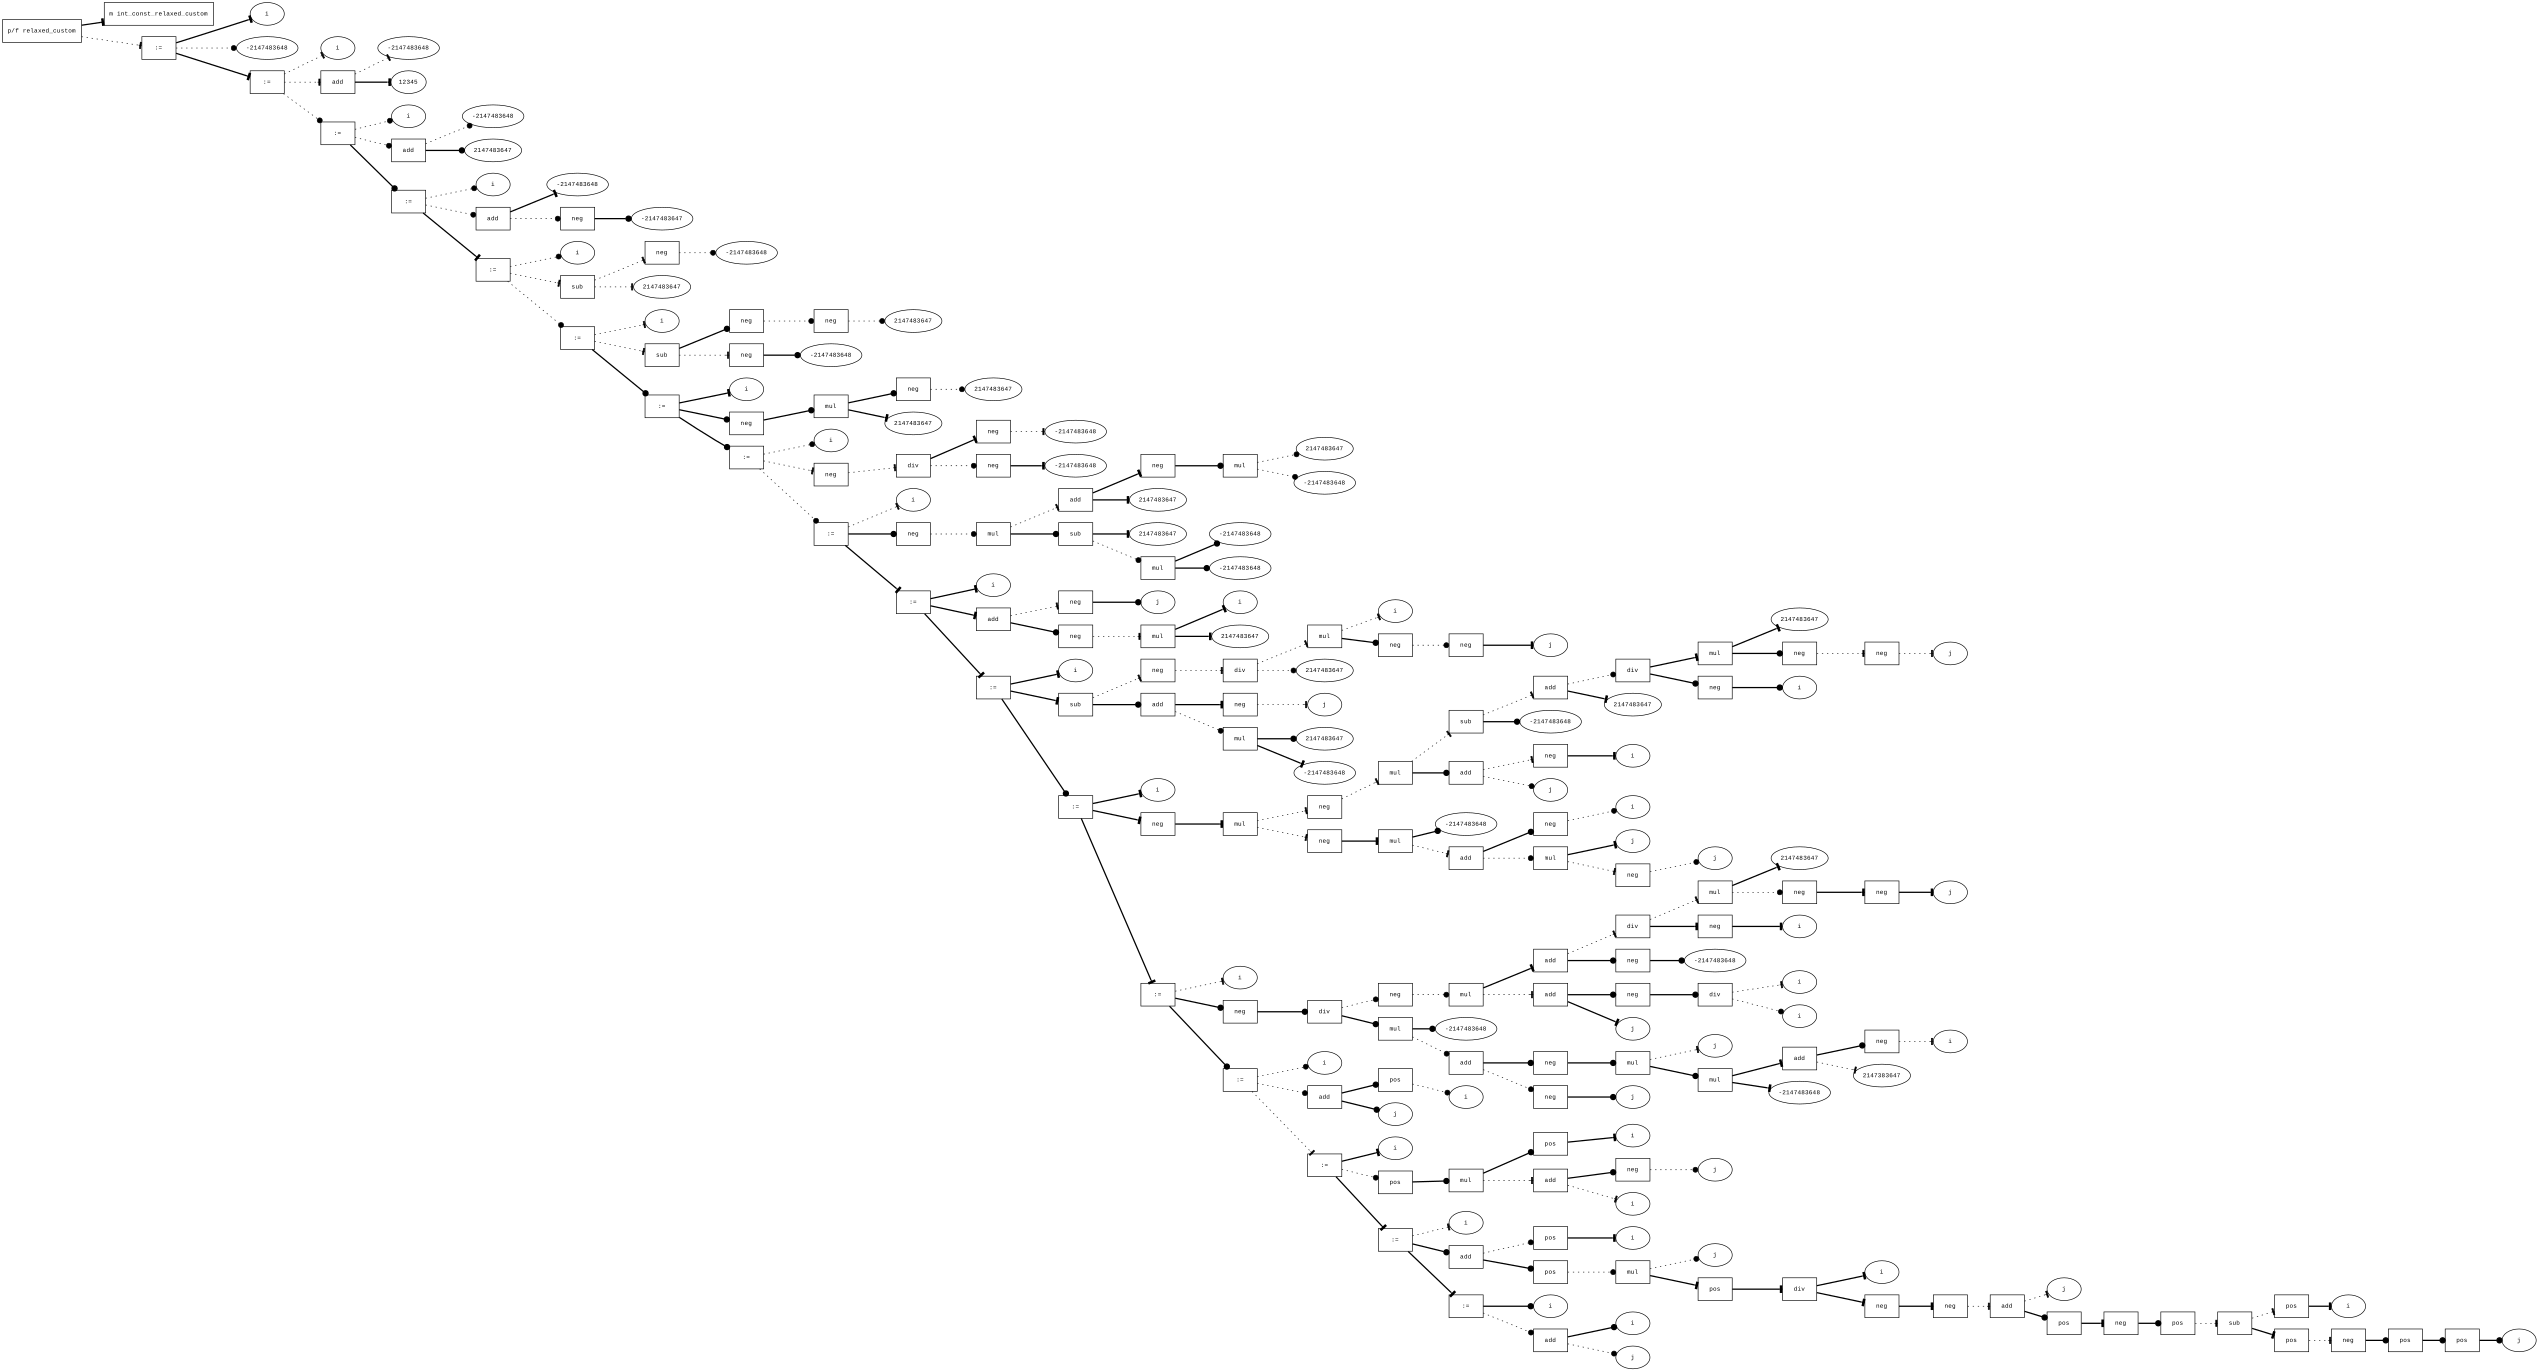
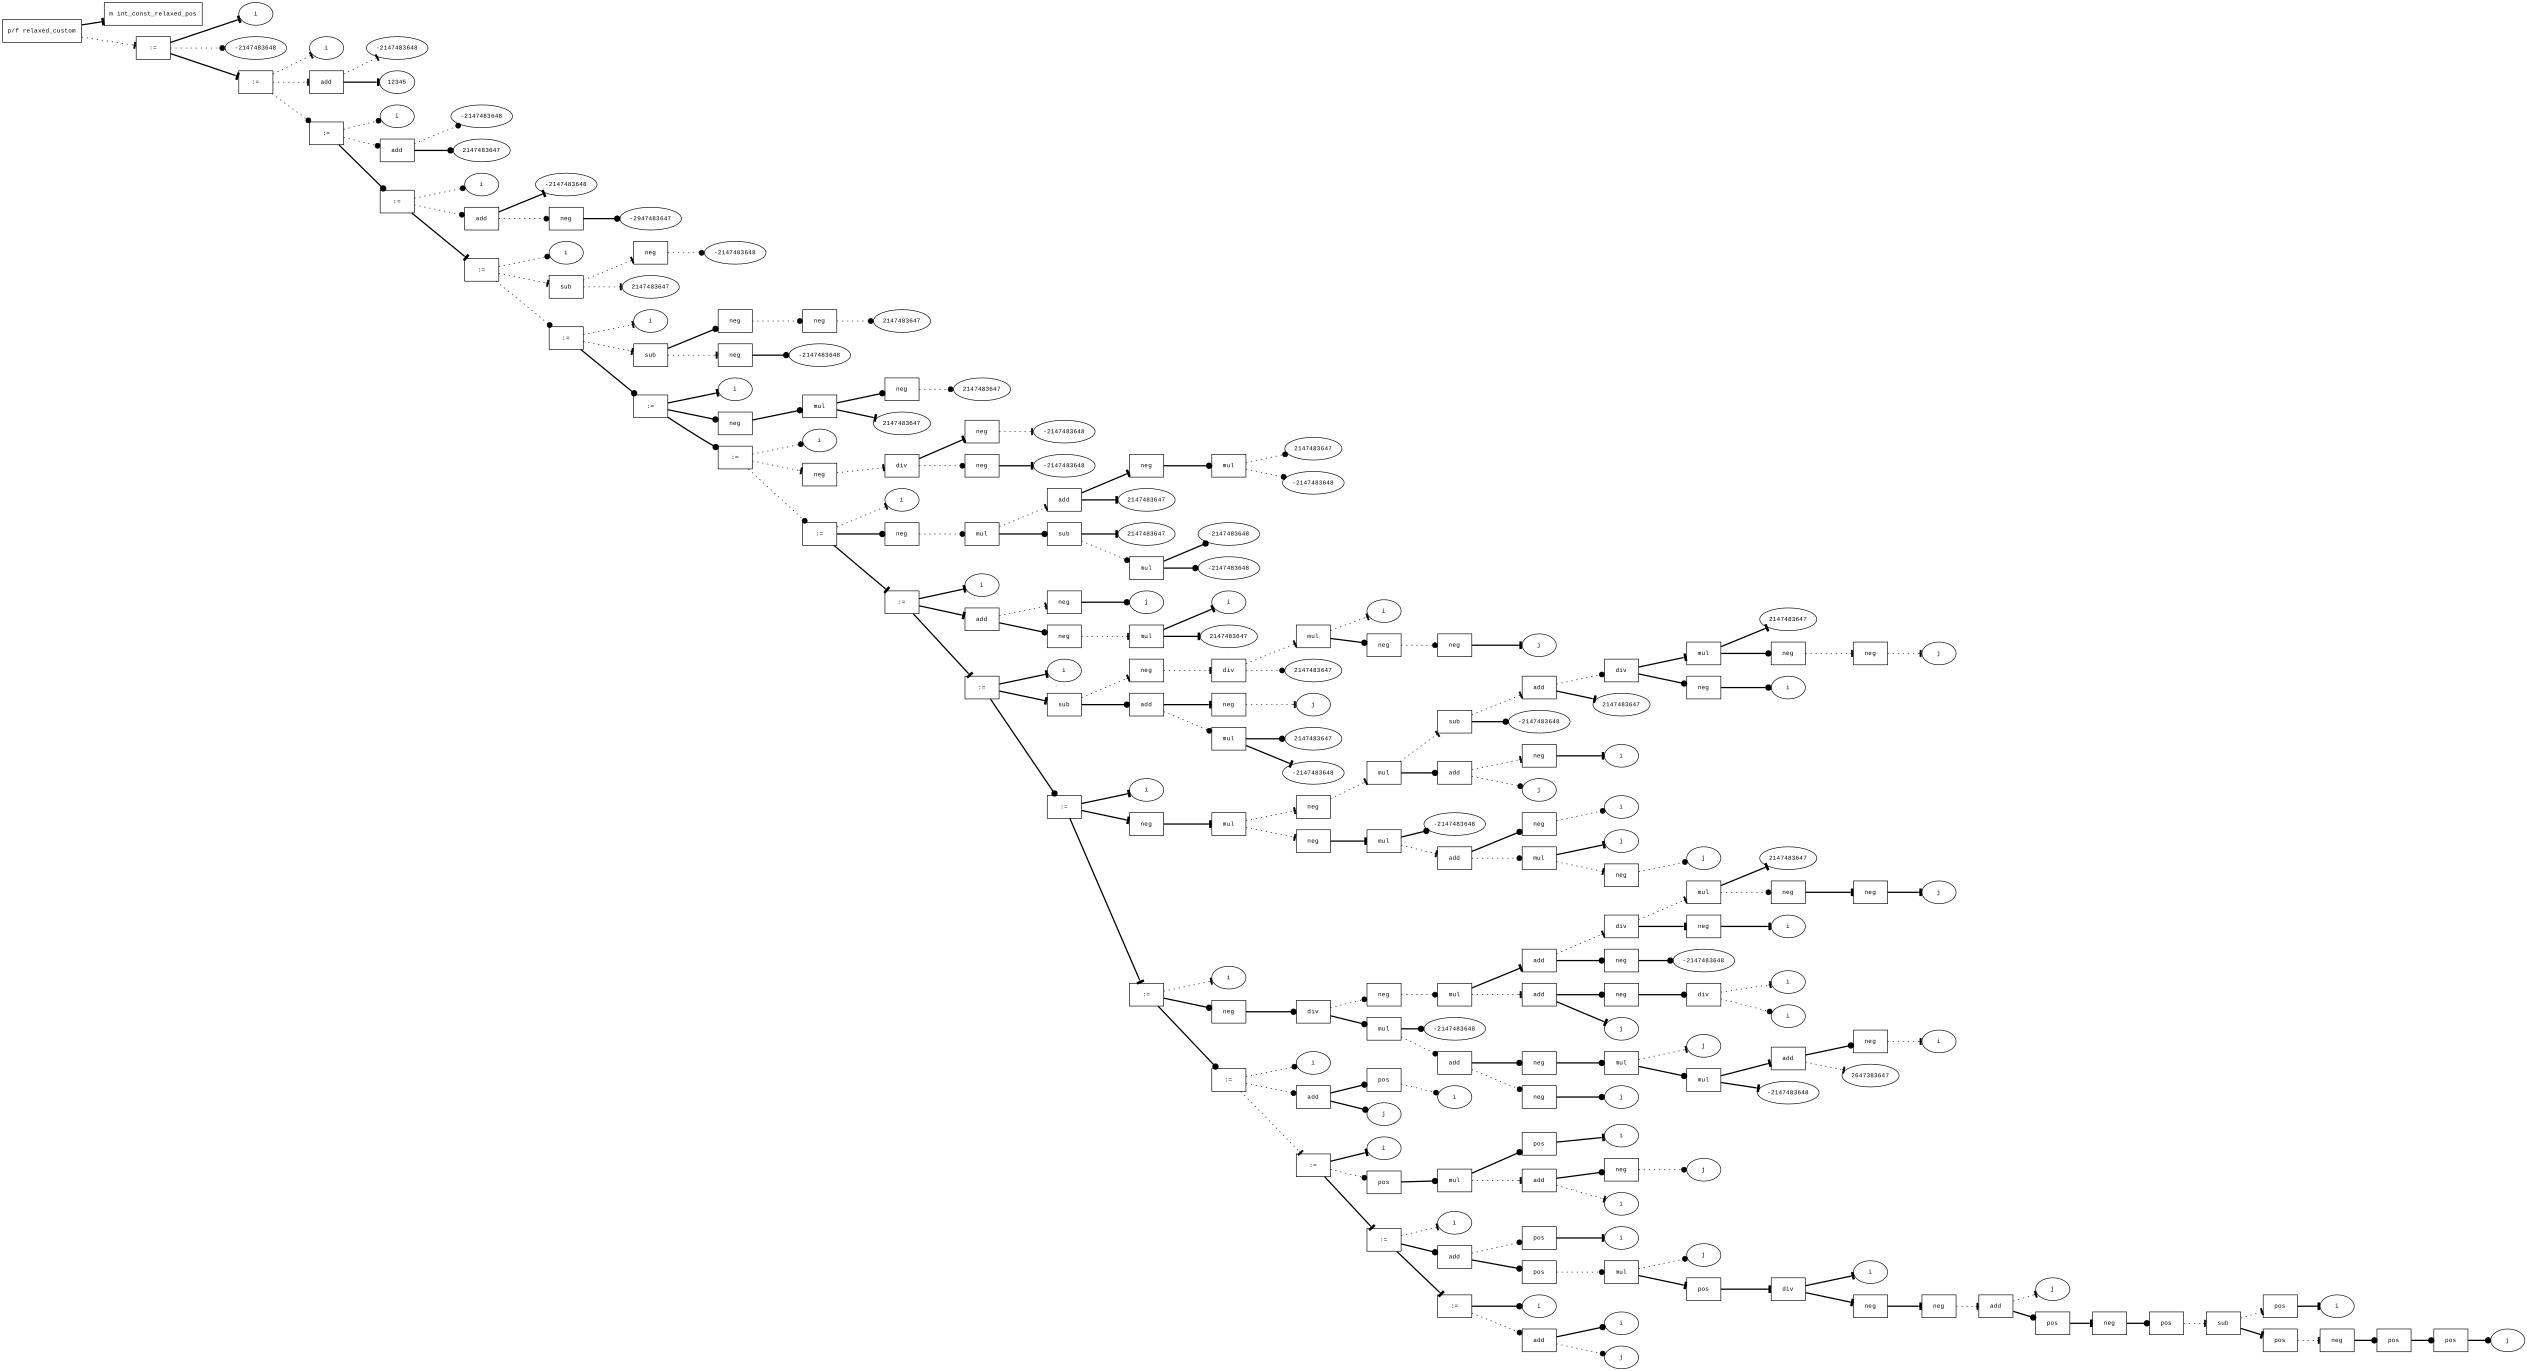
node "m int_const_relaxed_custom": label "m int_const_relaxed_custom" -> "m int_const_relaxed_pos"
node "-2147483647": label "-2147483647" -> "-2947483647"
node "2147383647": label "2147383647" -> "2647383647"
